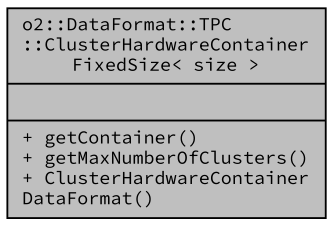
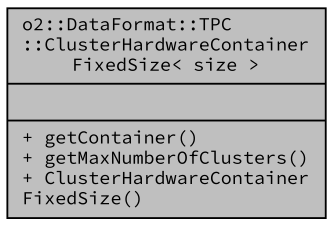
node "o2::DataFormat::TPC": text "DataFormat()" -> "FixedSize()"
